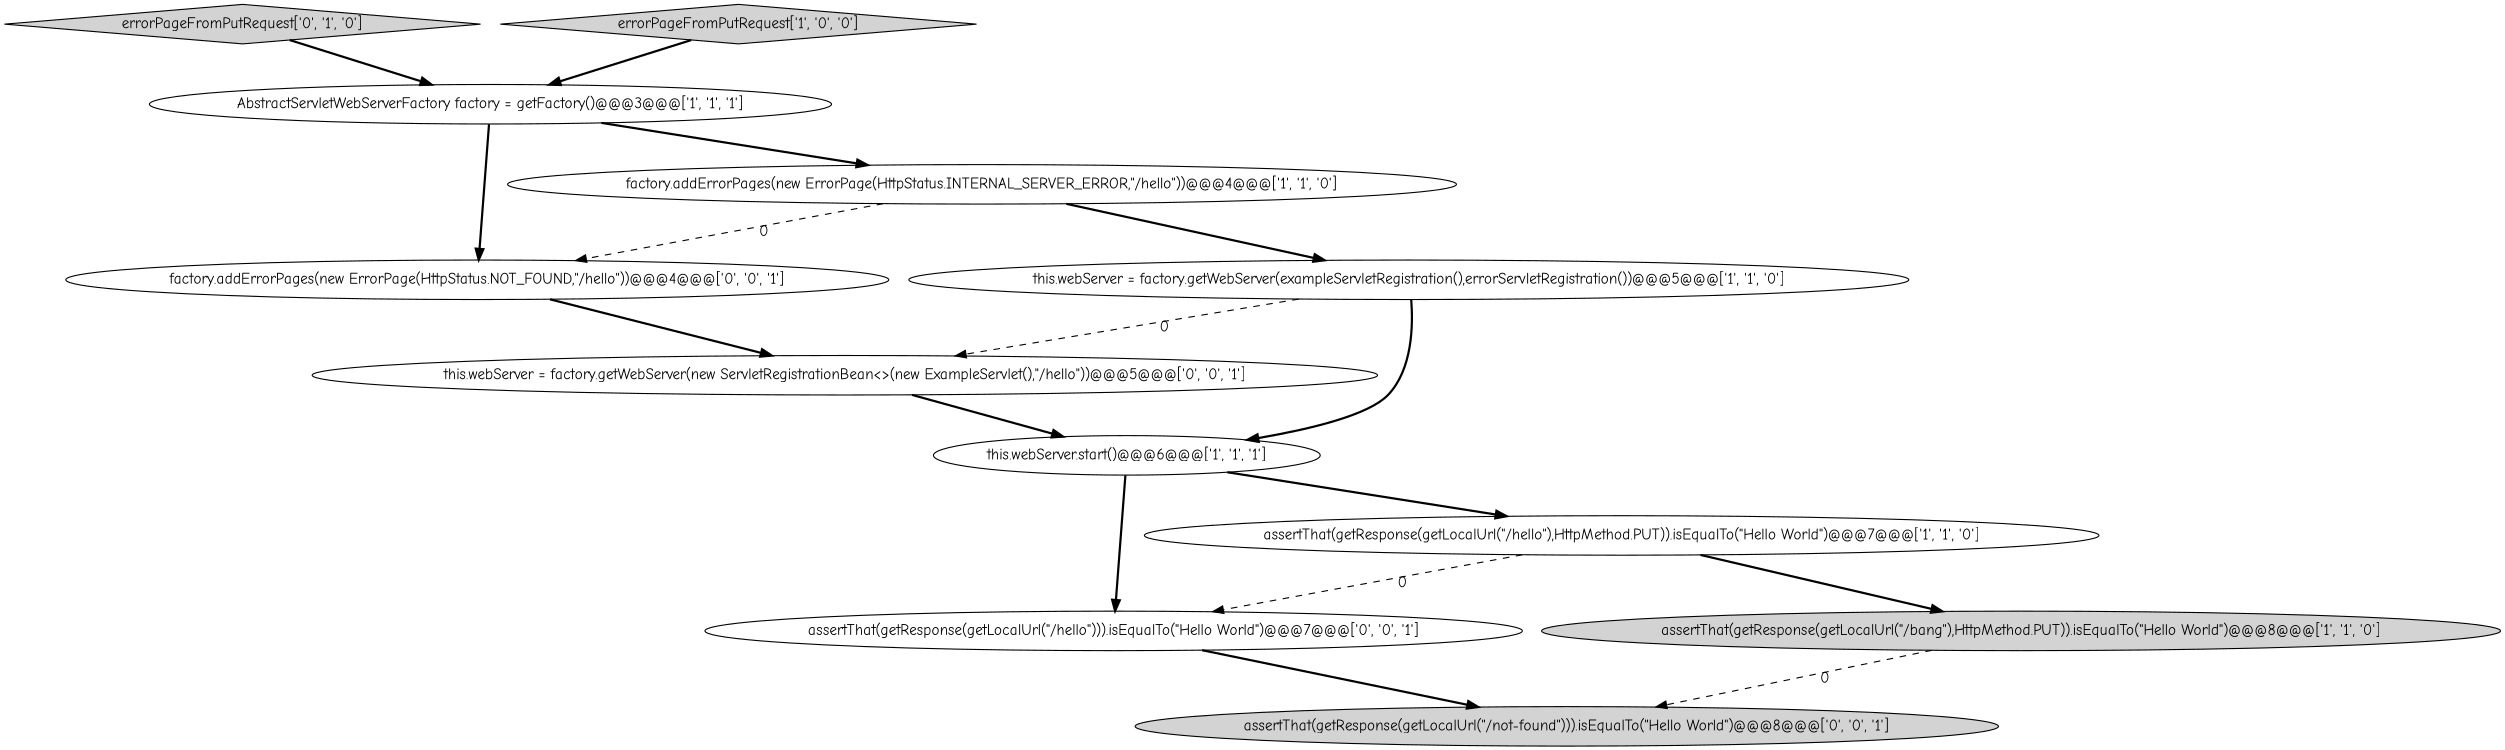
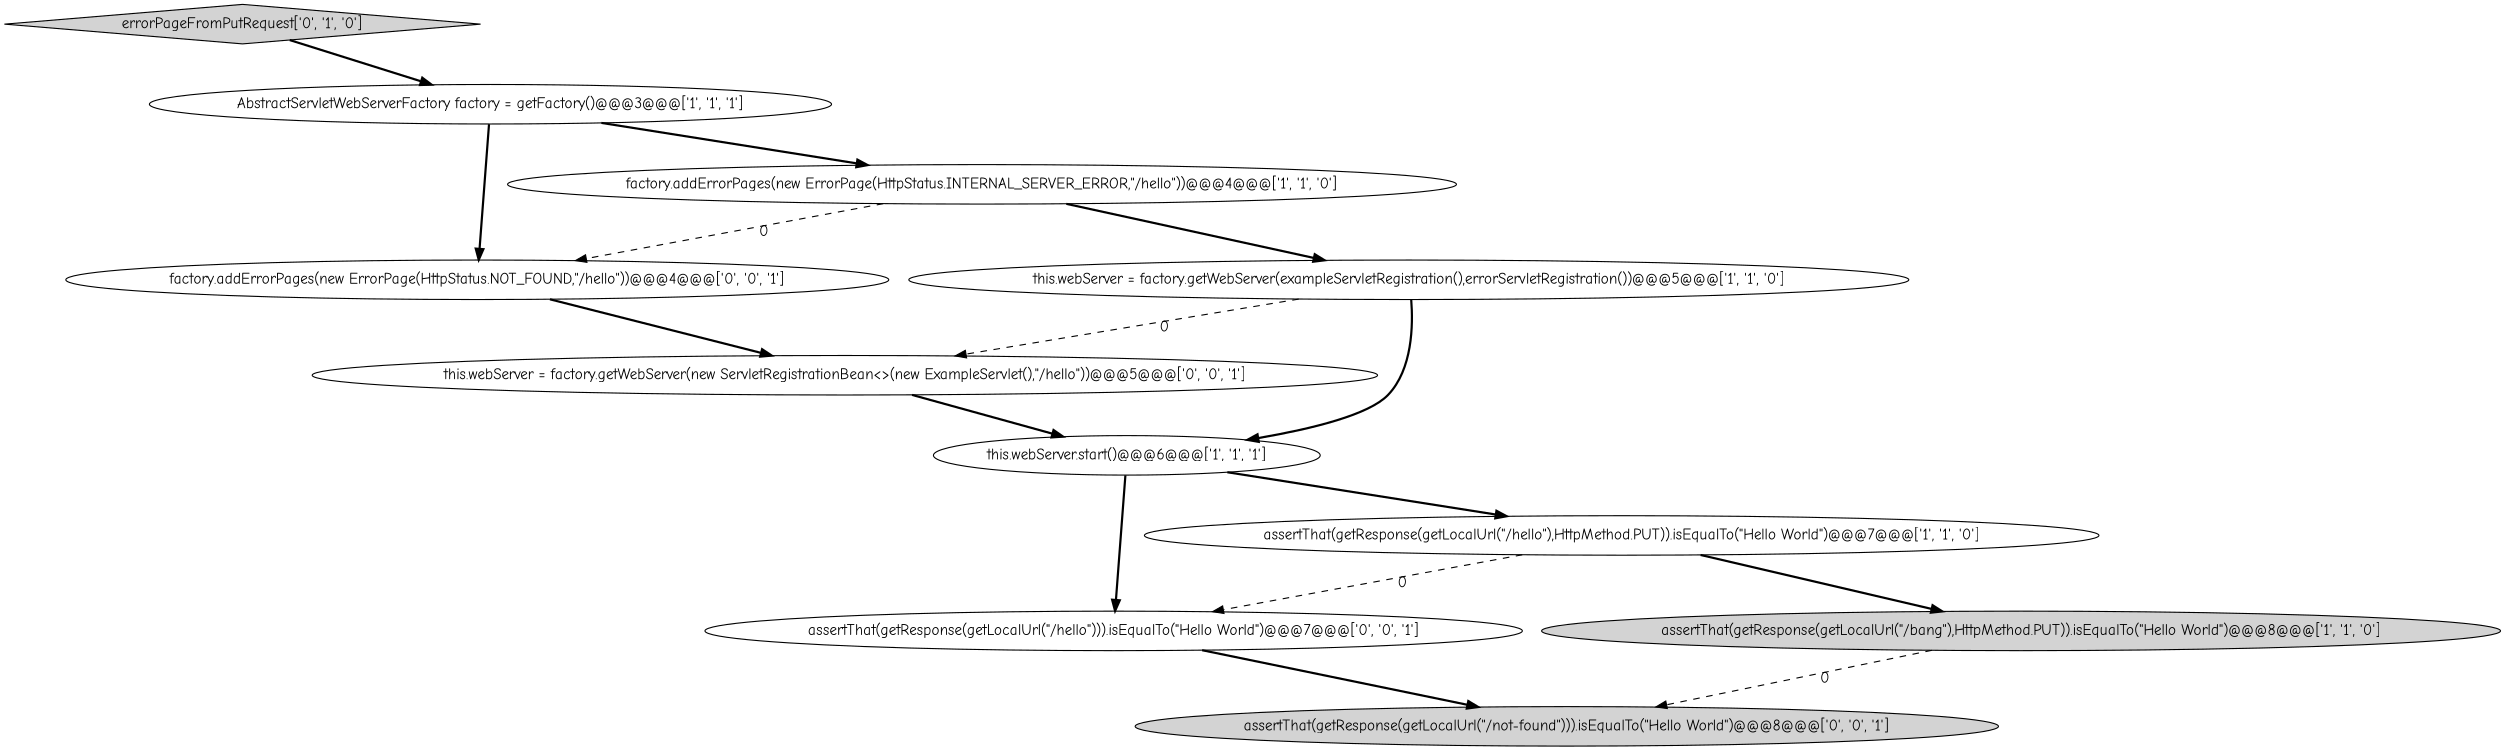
node "errorPageFromPutRequest['1', '0', '0']": removed
